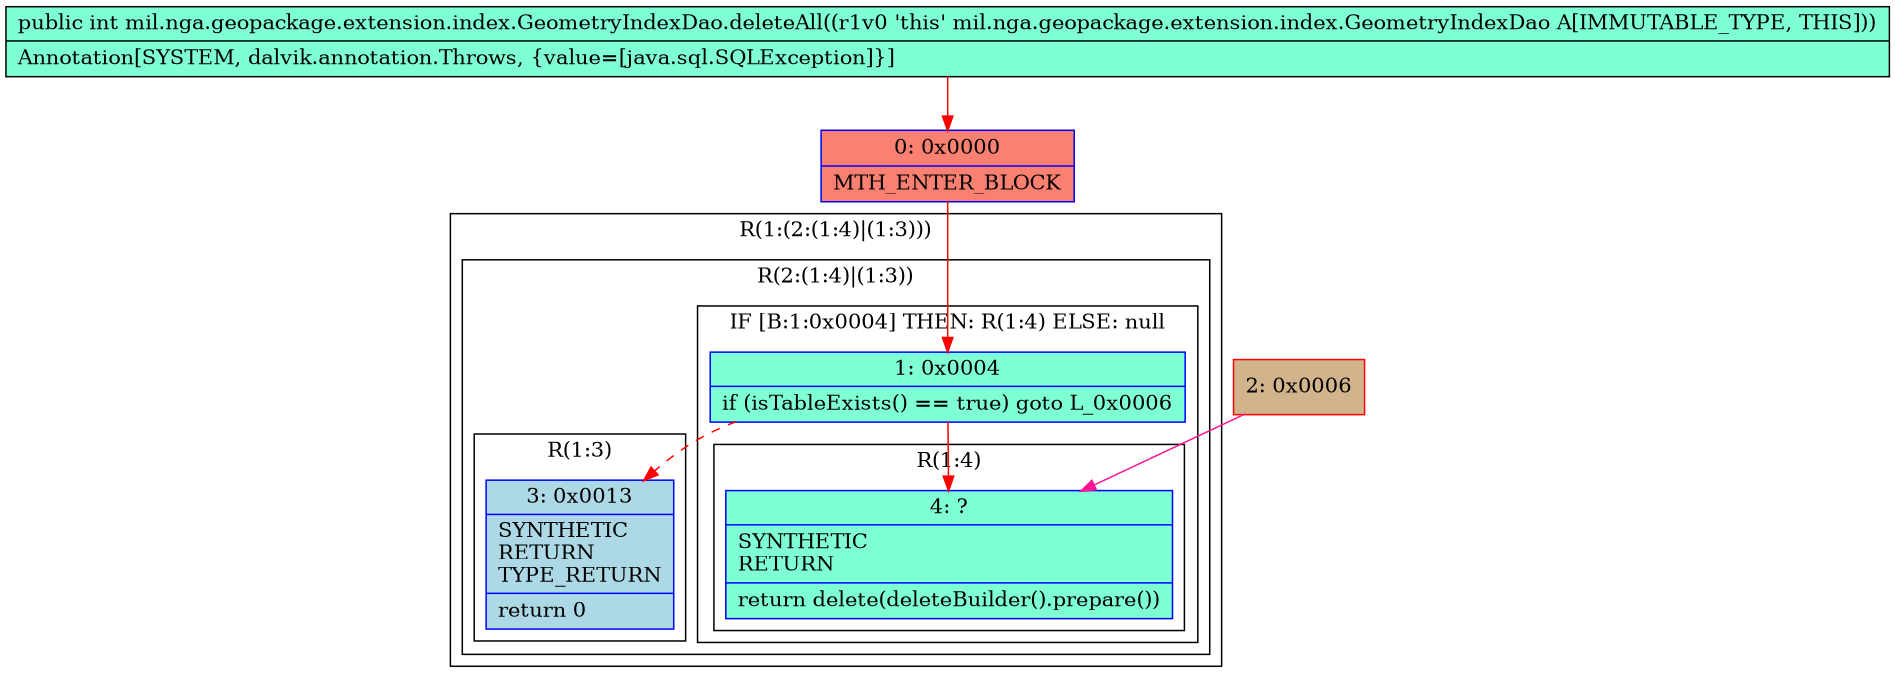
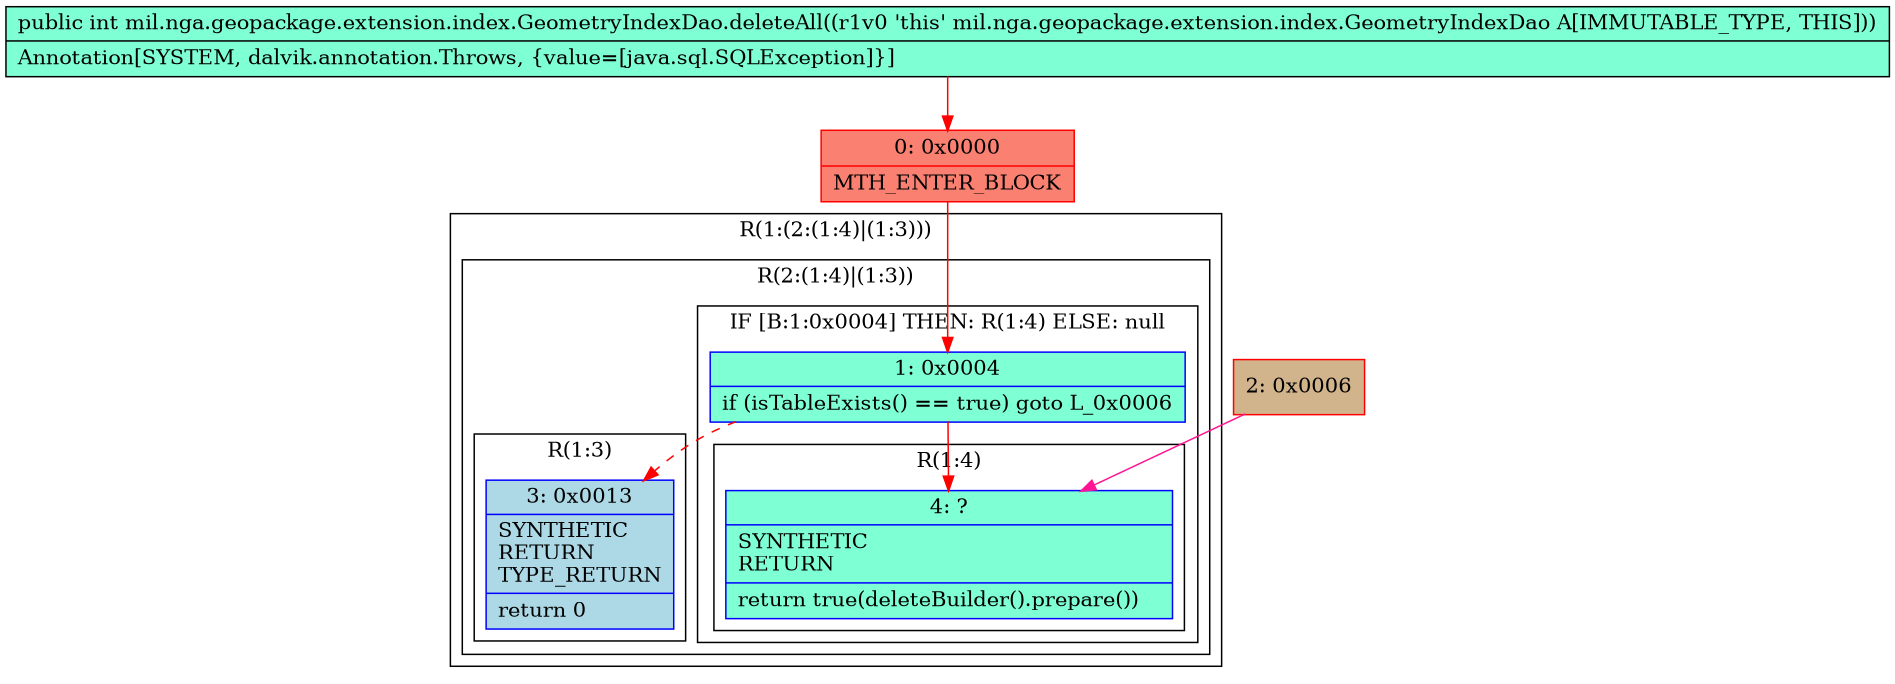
node "0: 0x0000": color blue -> red
node "4: ?": text "return delete(deleteBuilder().prepare())" -> "return true(deleteBuilder().prepare())"
